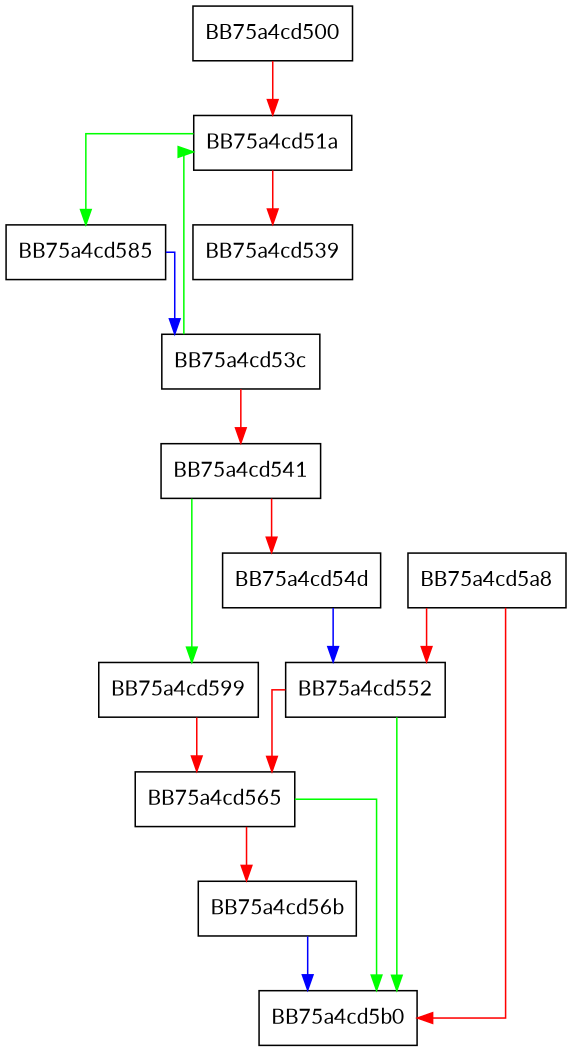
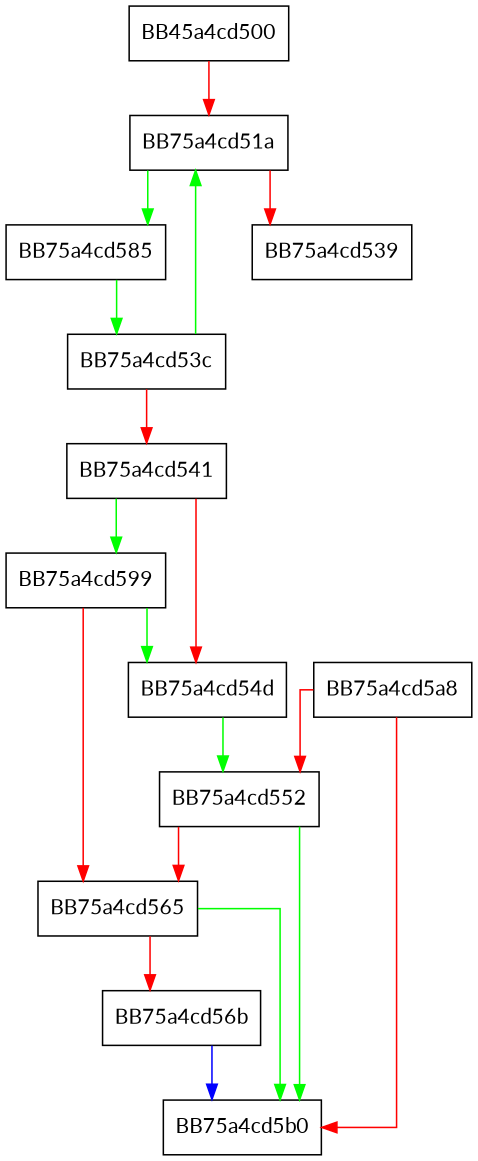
node "BB75a4cd500": label "BB75a4cd500" -> "BB45a4cd500"
edge "BB75a4cd585" -> "BB75a4cd53c": color blue -> green
edge "BB75a4cd599" -> "BB75a4cd54d": added
edge "BB75a4cd54d" -> "BB75a4cd552": color blue -> green
